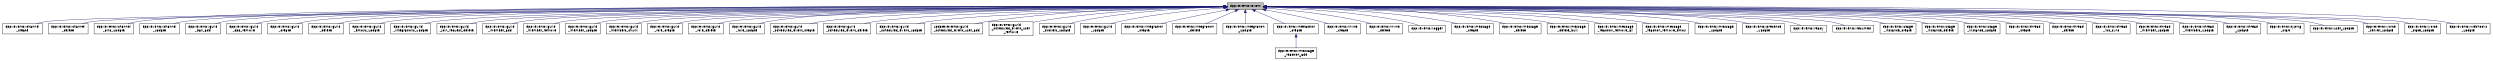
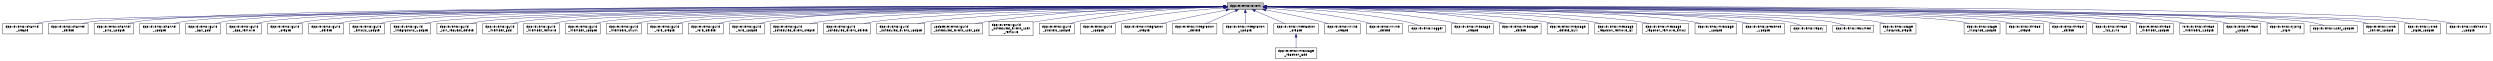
node "dpp::events::stage _instance_delete": removed
node "dpp::events::thread _members_update": label "dpp::events::thread _members_update" -> "role::events::thread _members_update"
